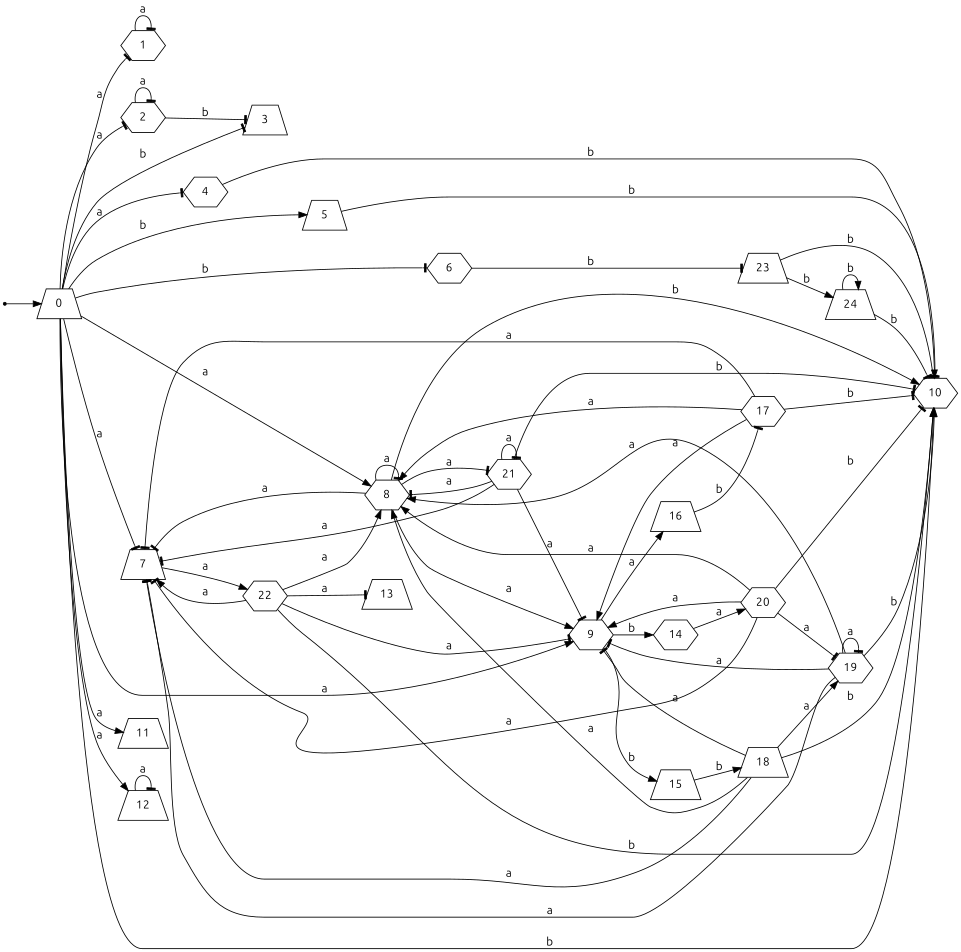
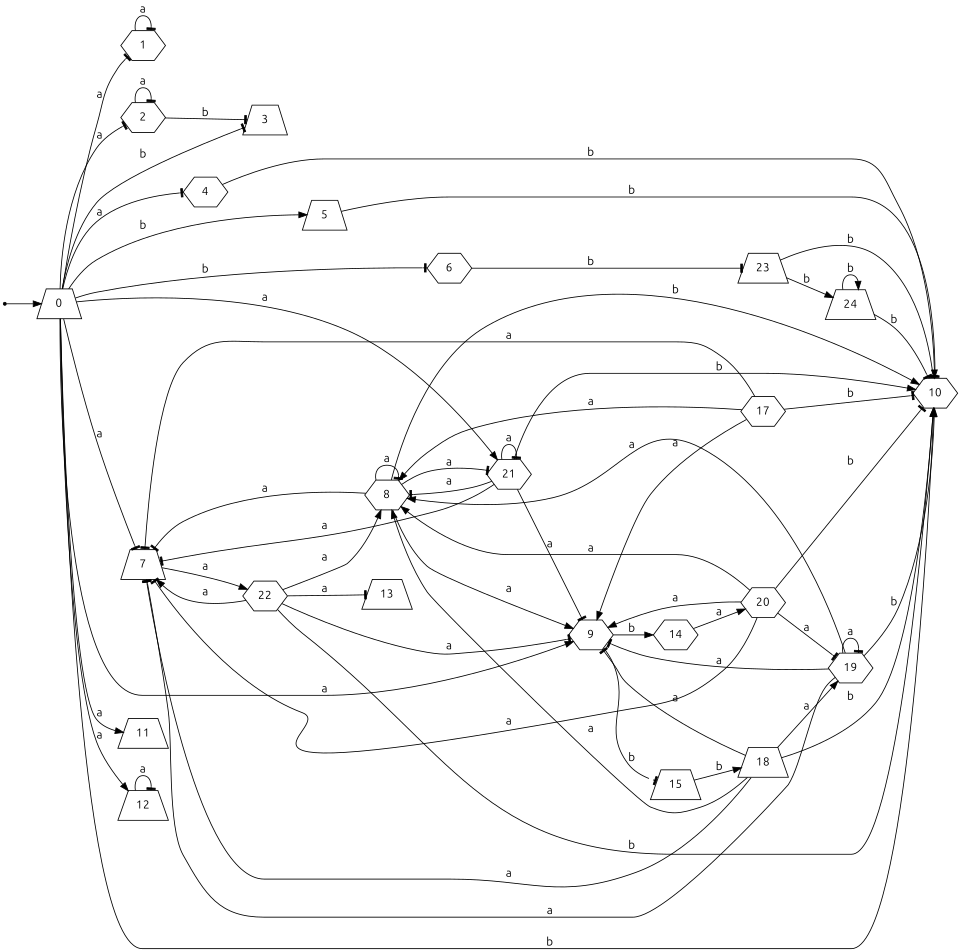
edge "21" -> "10": arrowhead tee -> normal
edge "0" -> "8": now "0" -> "21"
node "16": removed
edge "9" -> "15": arrowhead normal -> tee
